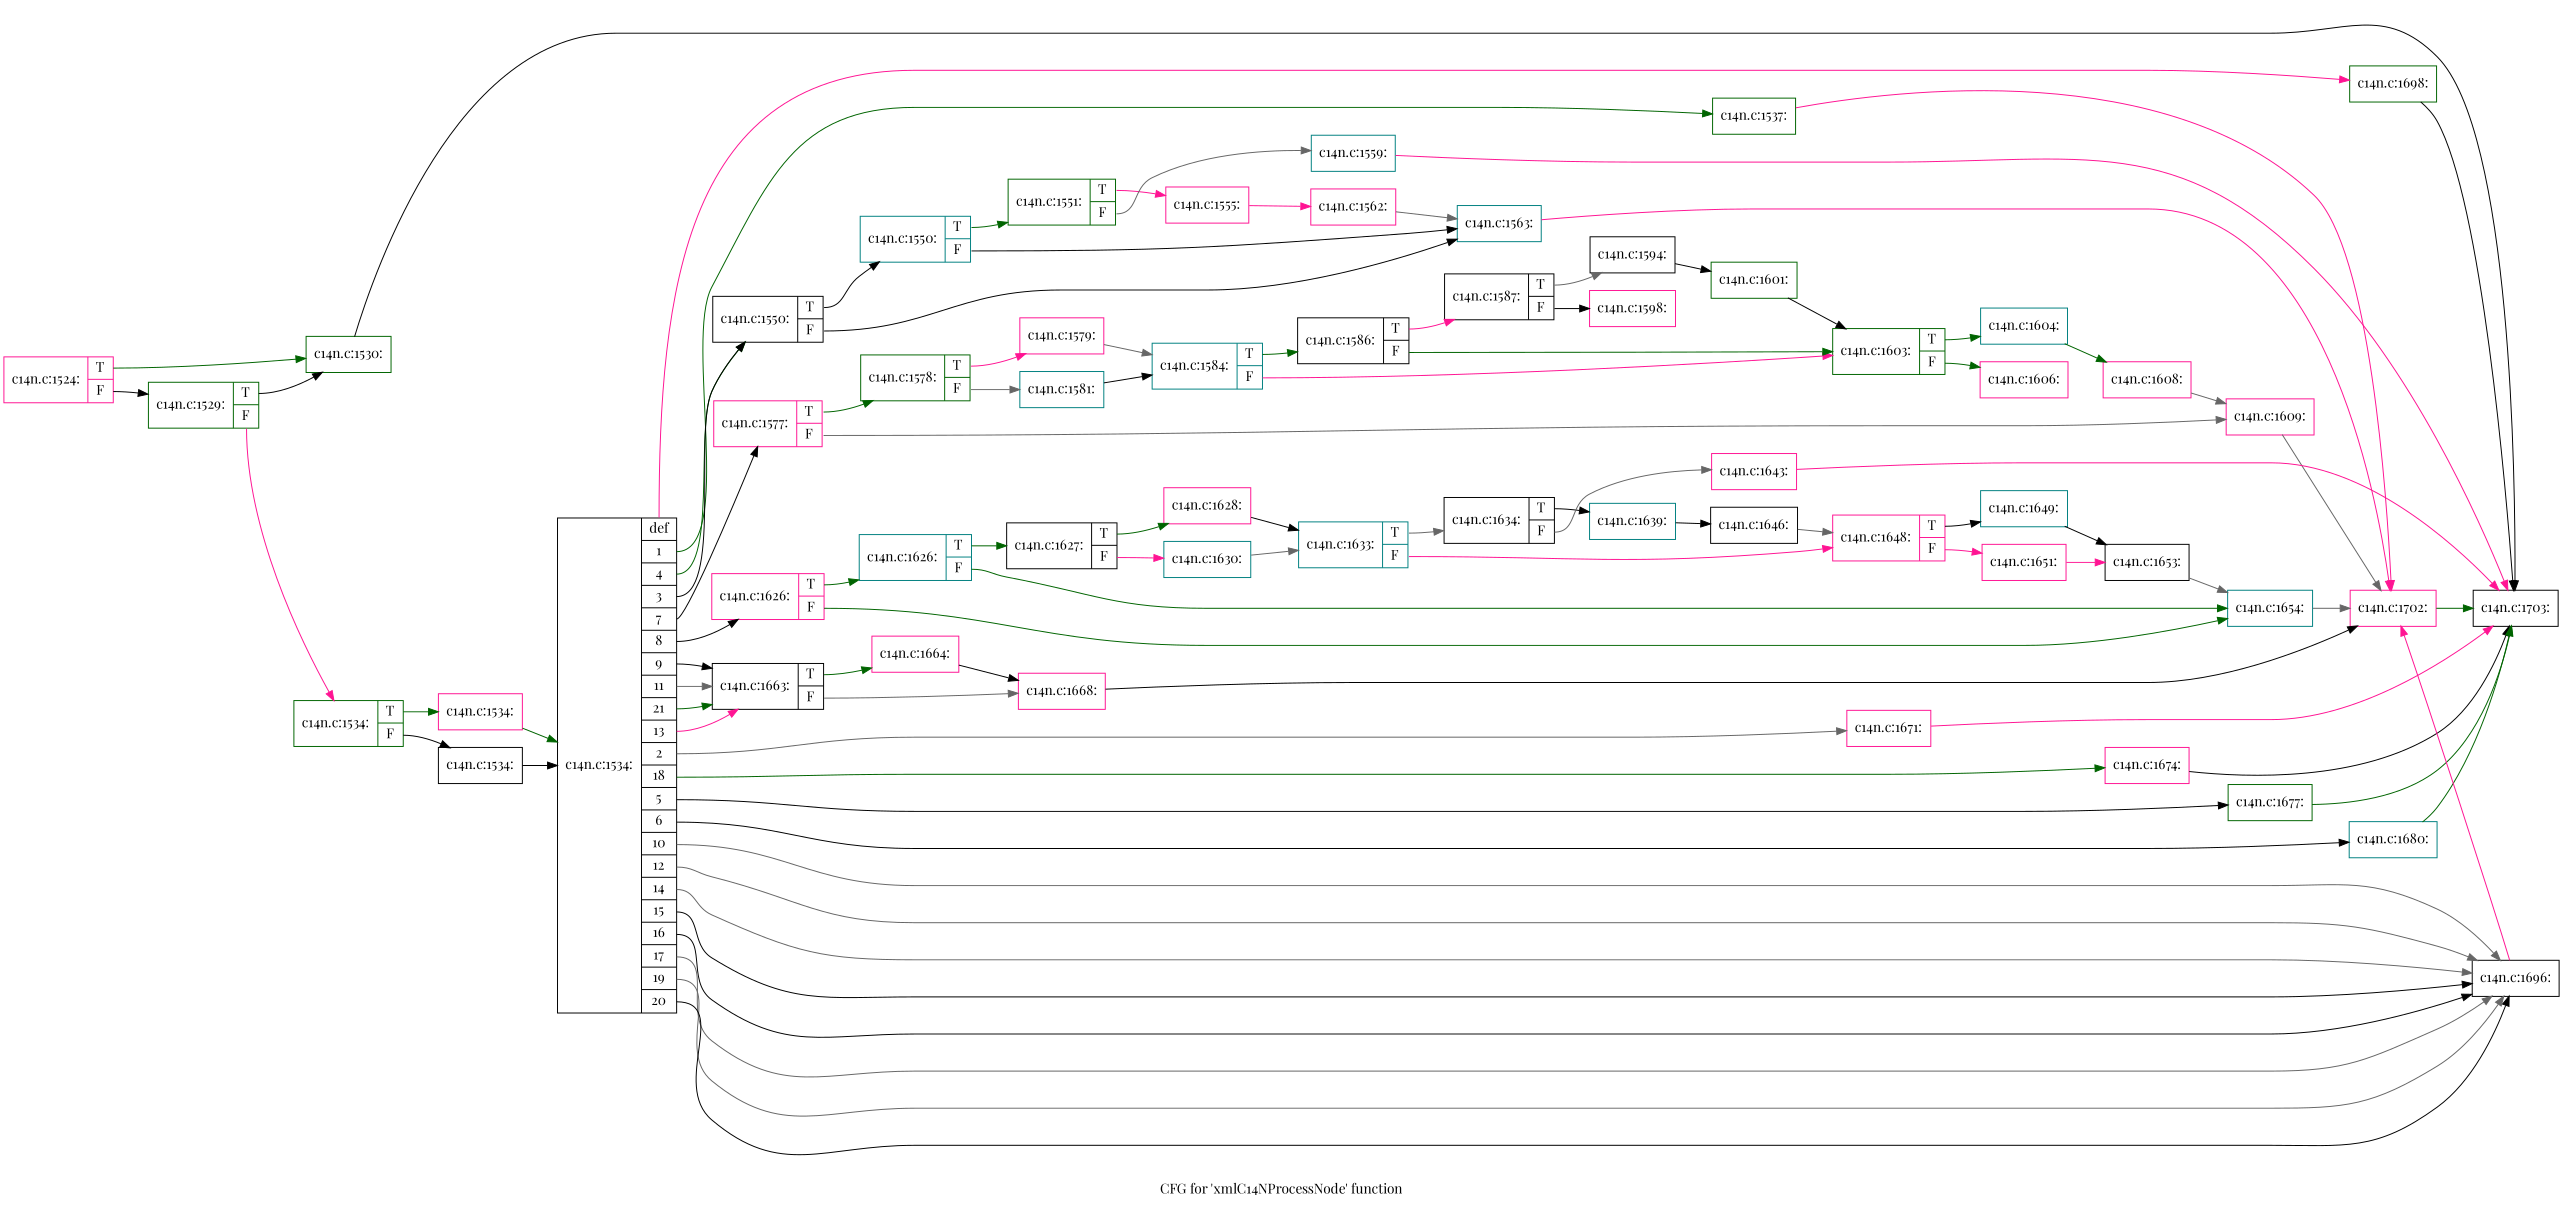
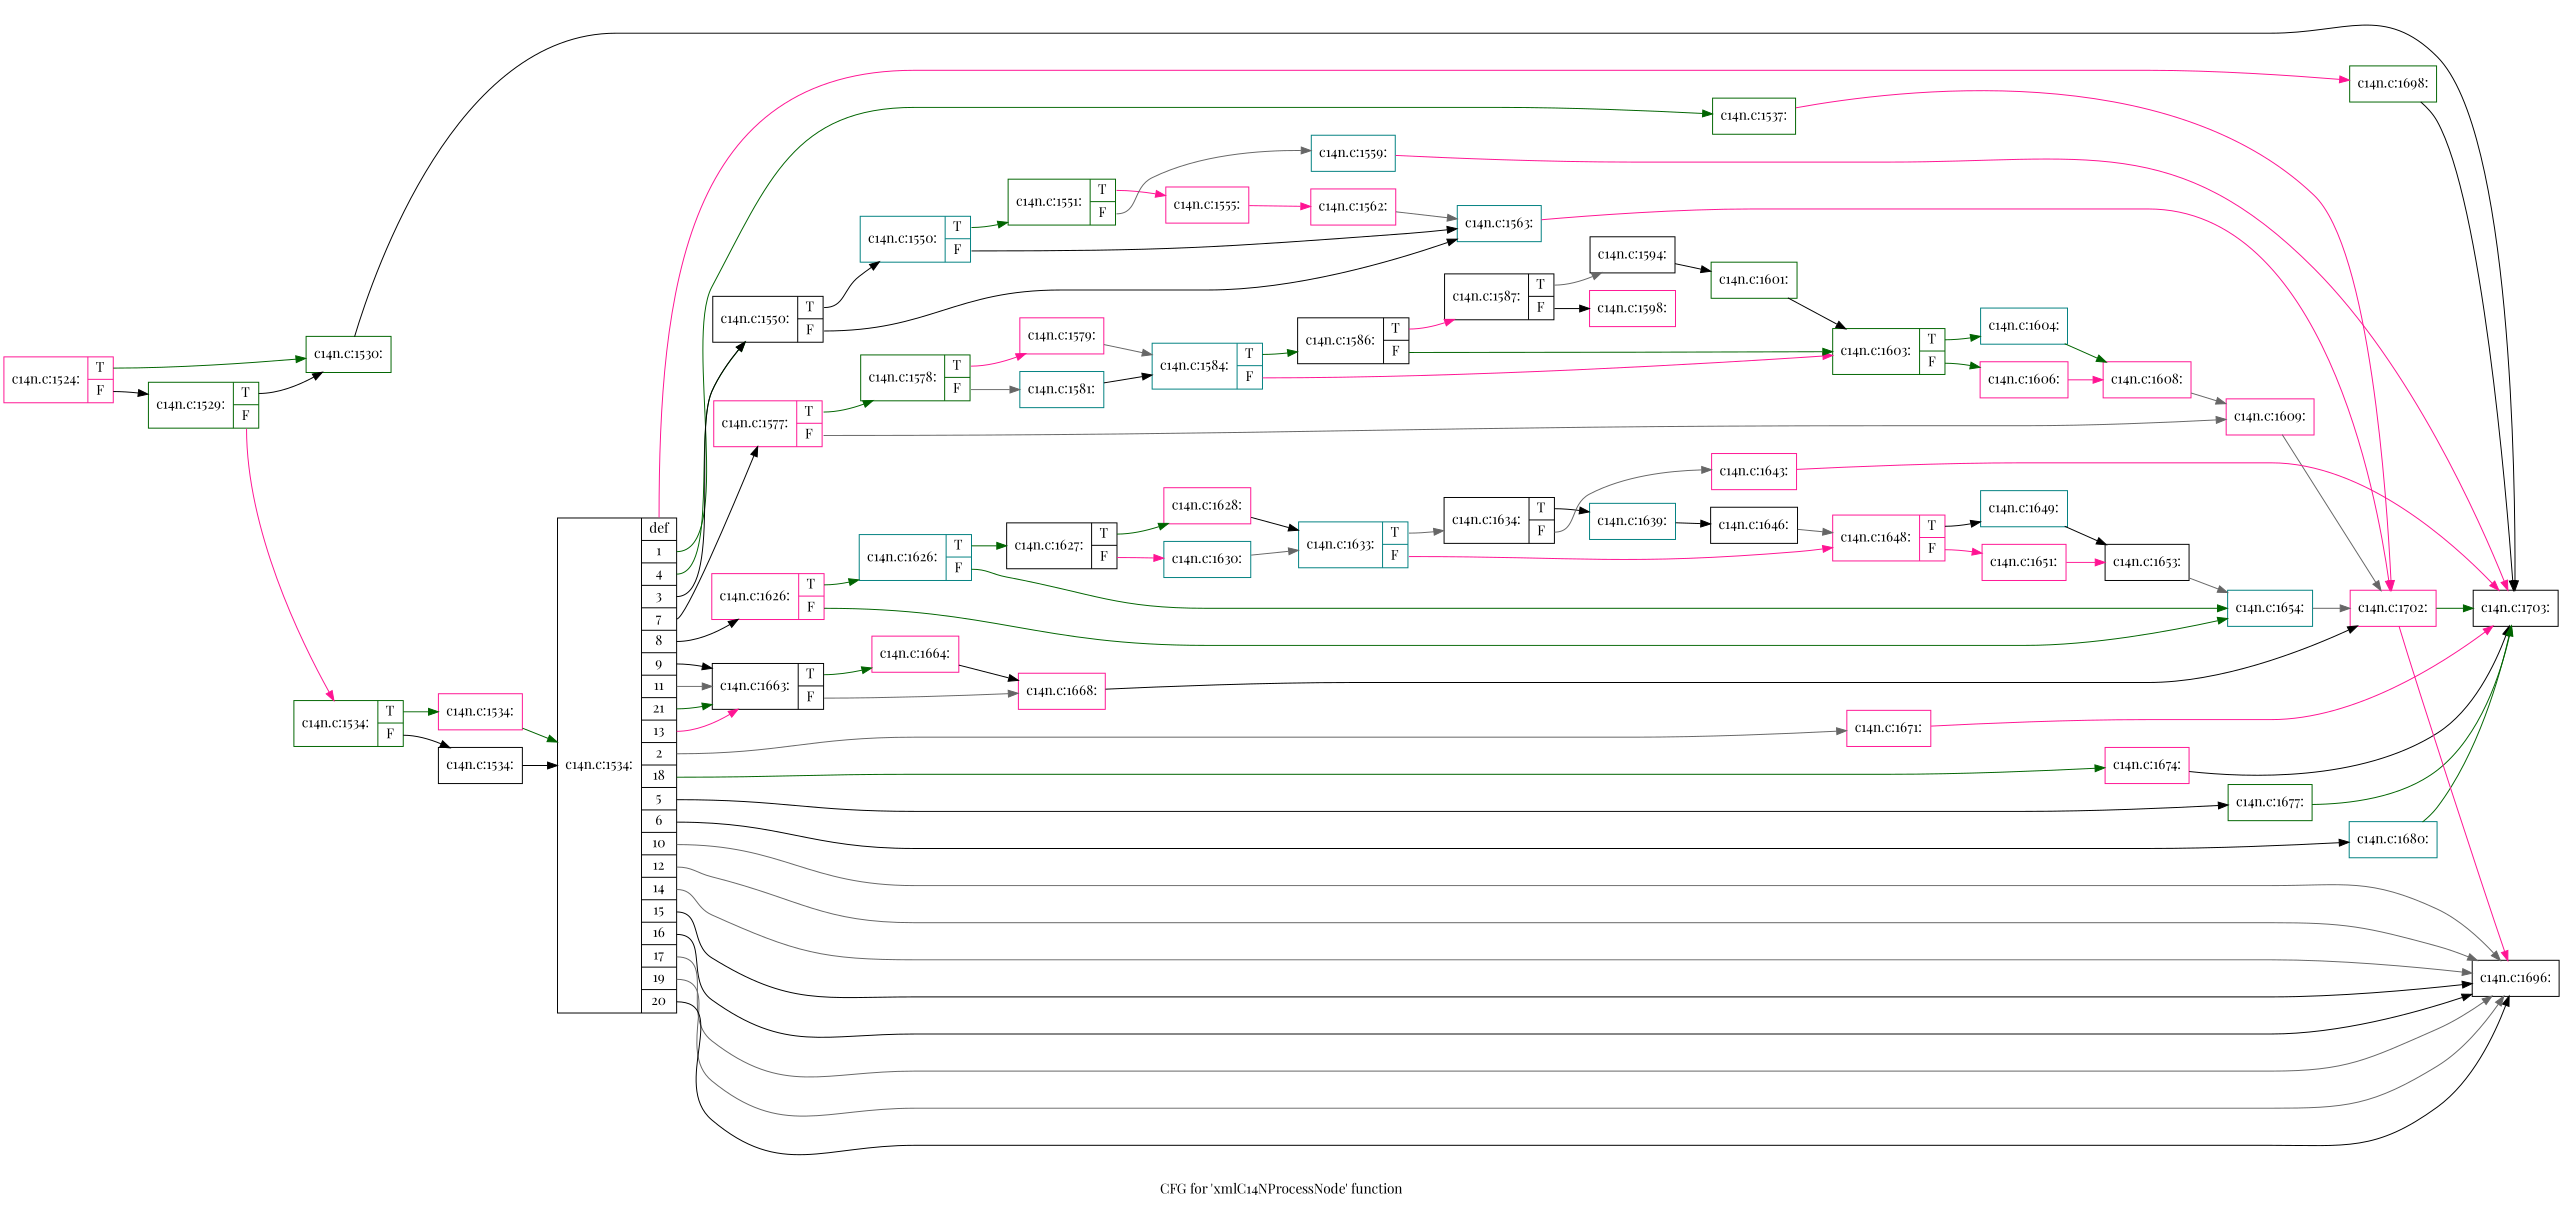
edge "c14n.c:1606:" -> "c14n.c:1608:": added
edge "c14n.c:1696:" -> "c14n.c:1702:": reversed
